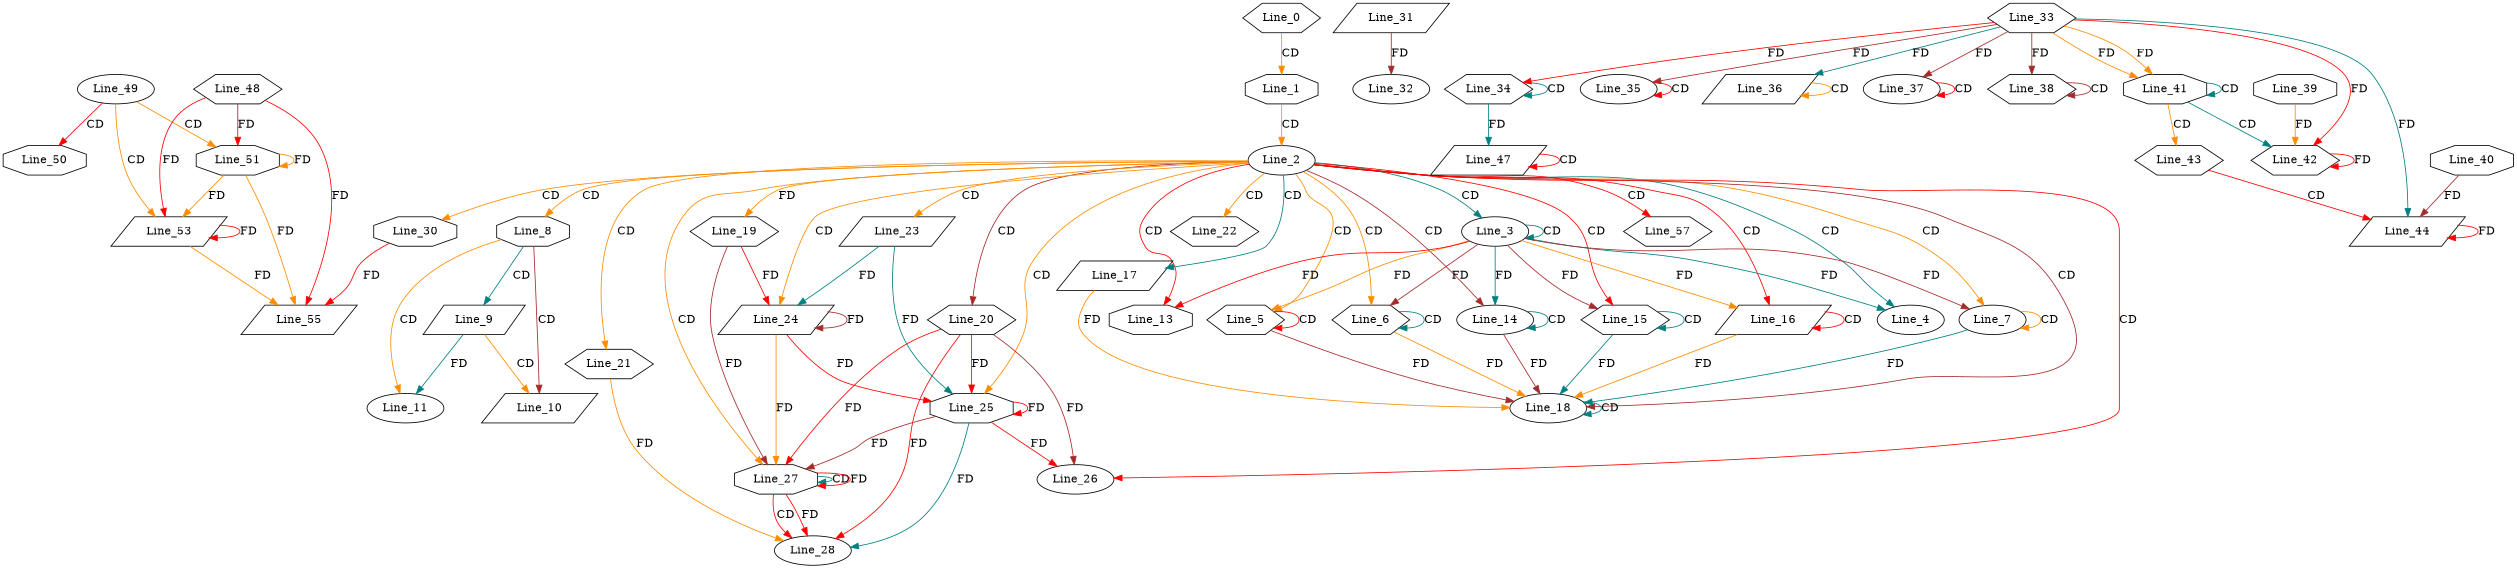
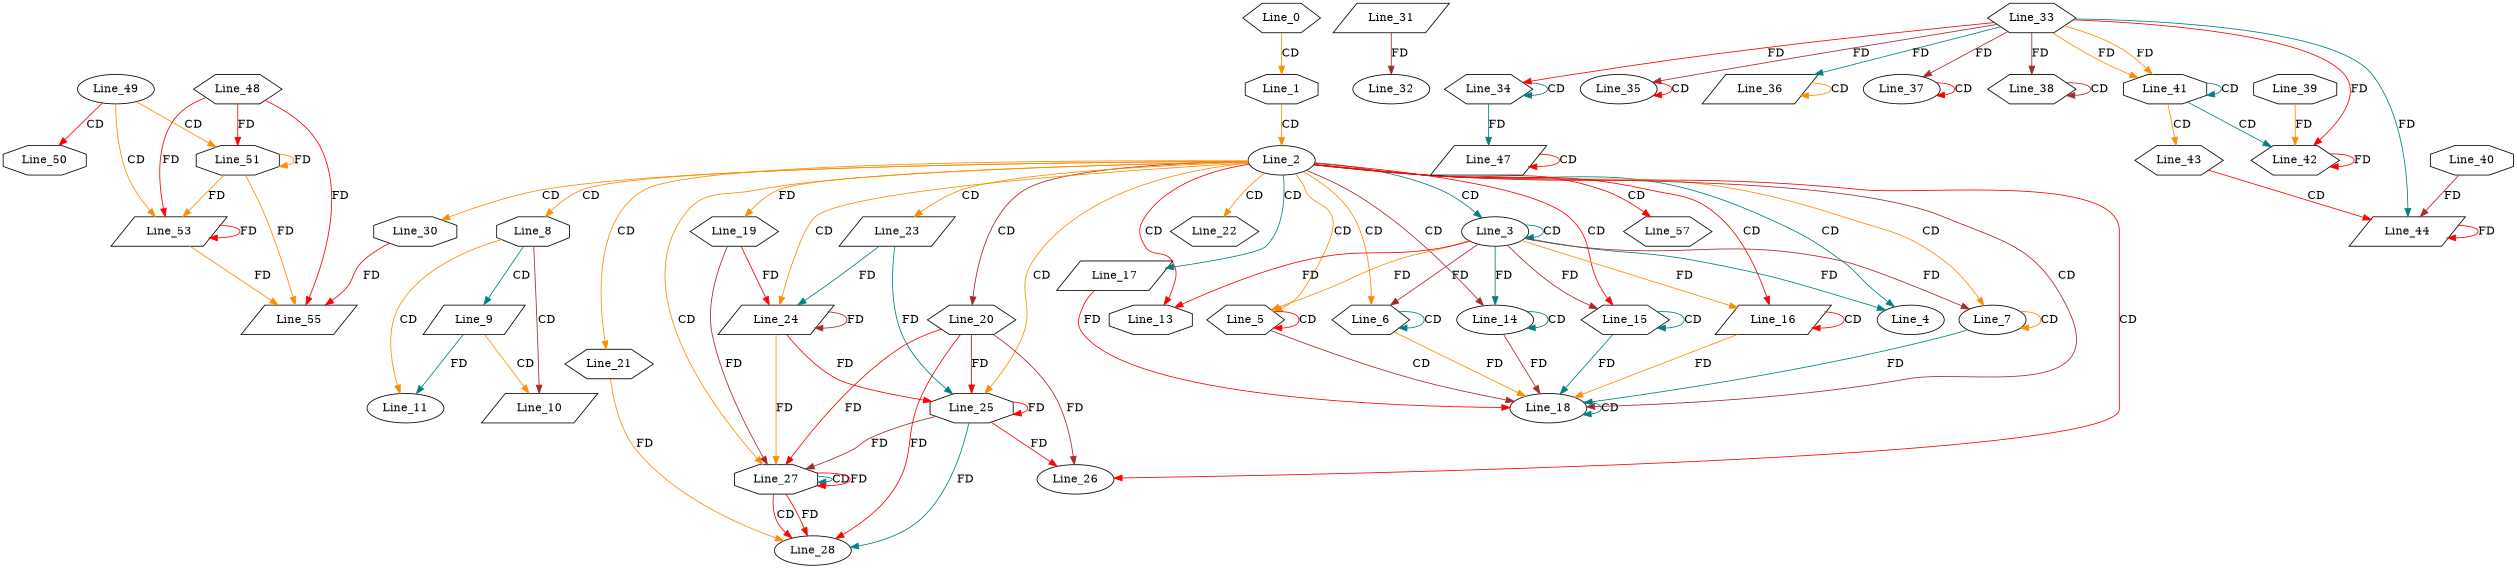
edge "Line_5" -> "Line_18": label "FD" -> "CD"
edge "Line_17" -> "Line_18": color darkorange -> red
